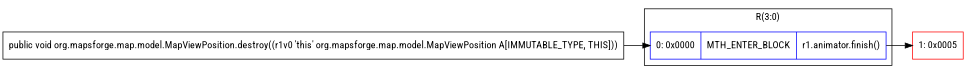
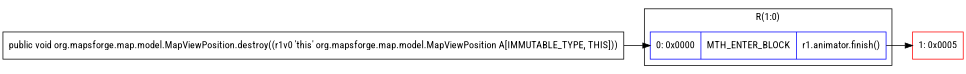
cluster "R(3:0)": label "R(3:0)" -> "R(1:0)"
